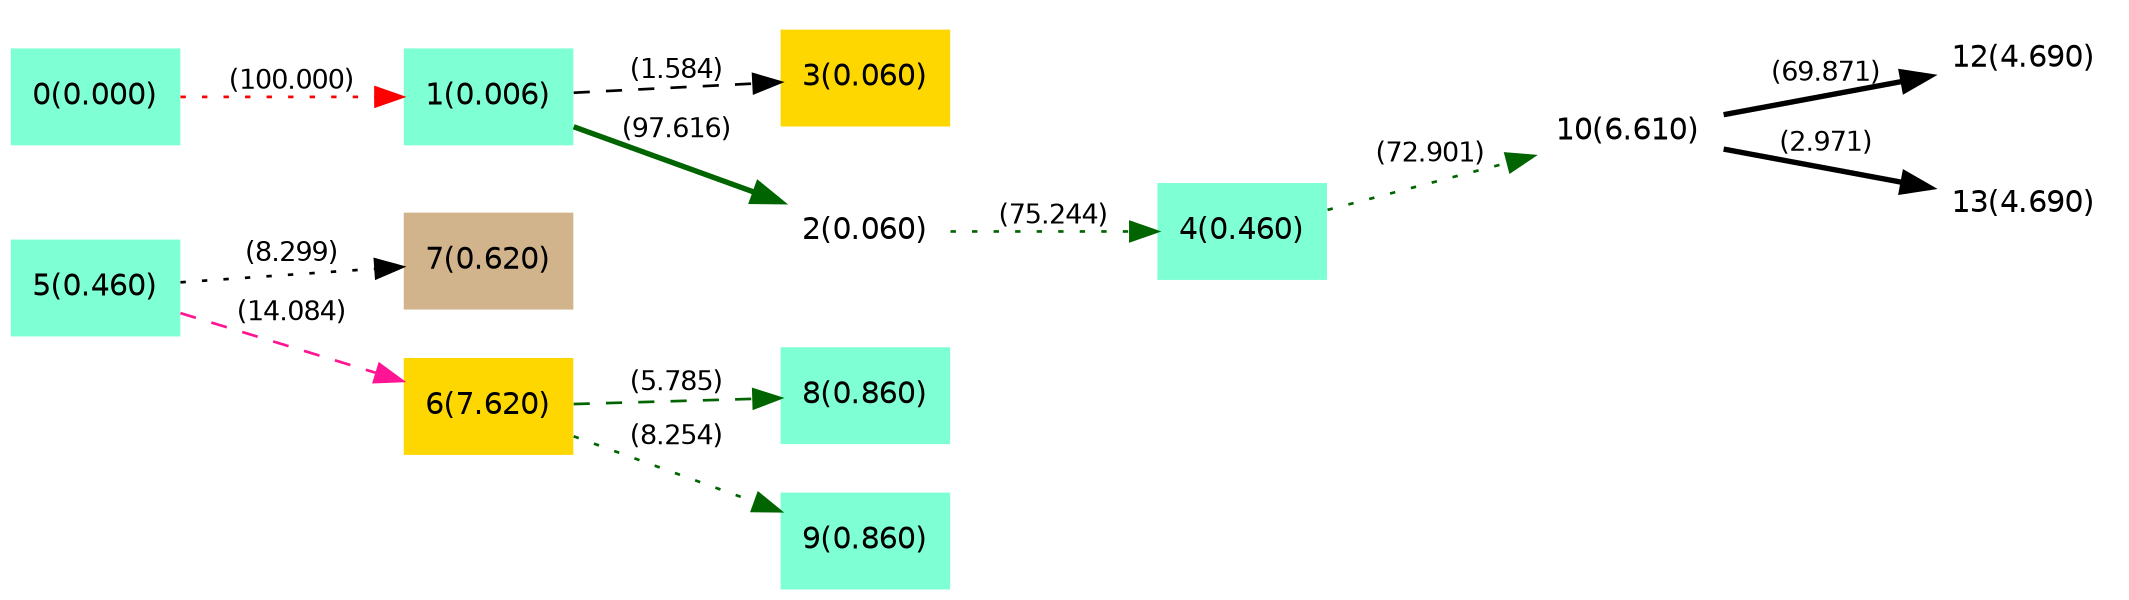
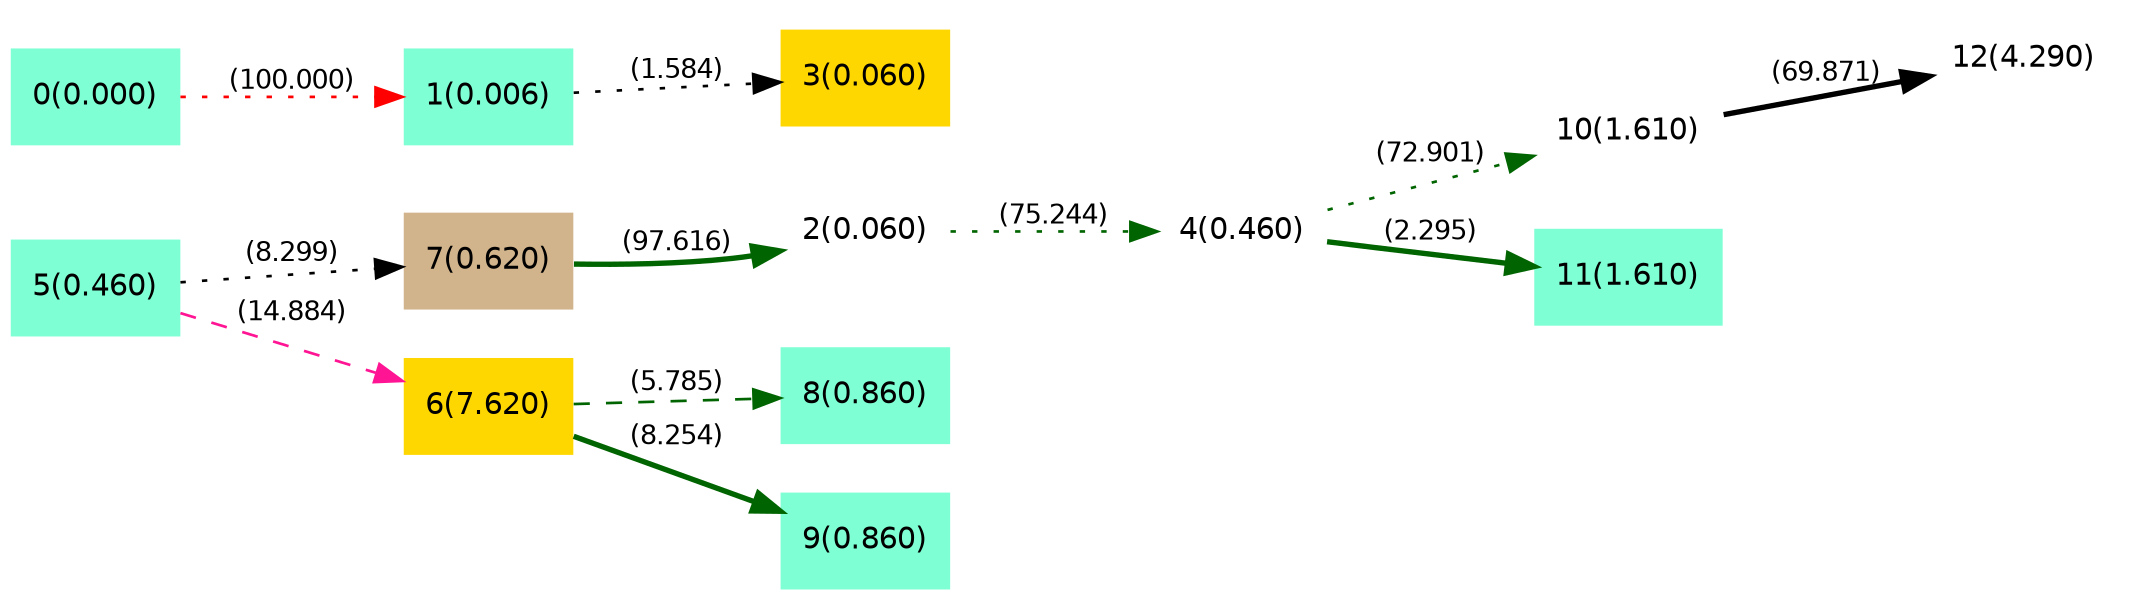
node "12(4.690)": label "12(4.690)" -> "12(4.290)"
edge "1(0.006)" -> "3(0.060)": style dashed -> dotted
node "10(6.610)": label "10(6.610)" -> "10(1.610)"
edge "1(0.006)" -> "2(0.060)": now "7(0.620)" -> "2(0.060)"
node "13(4.690)": removed
node "4(0.460)": fillcolor aquamarine -> white
node "11(1.610)": added
edge "5(0.460)" -> "6(7.620)": label "(14.084)" -> "(14.884)"
edge "6(7.620)" -> "9(0.860)": style dotted -> bold
